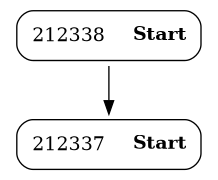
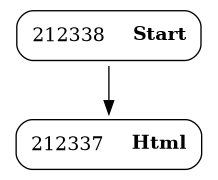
node "212337": text "Start" -> "Html"
